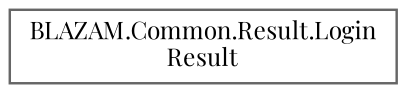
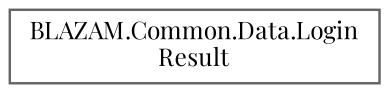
node "BLAZAM.Common.Result.Login Result": label "BLAZAM.Common.Result.Login Result" -> "BLAZAM.Common.Data.Login Result"
